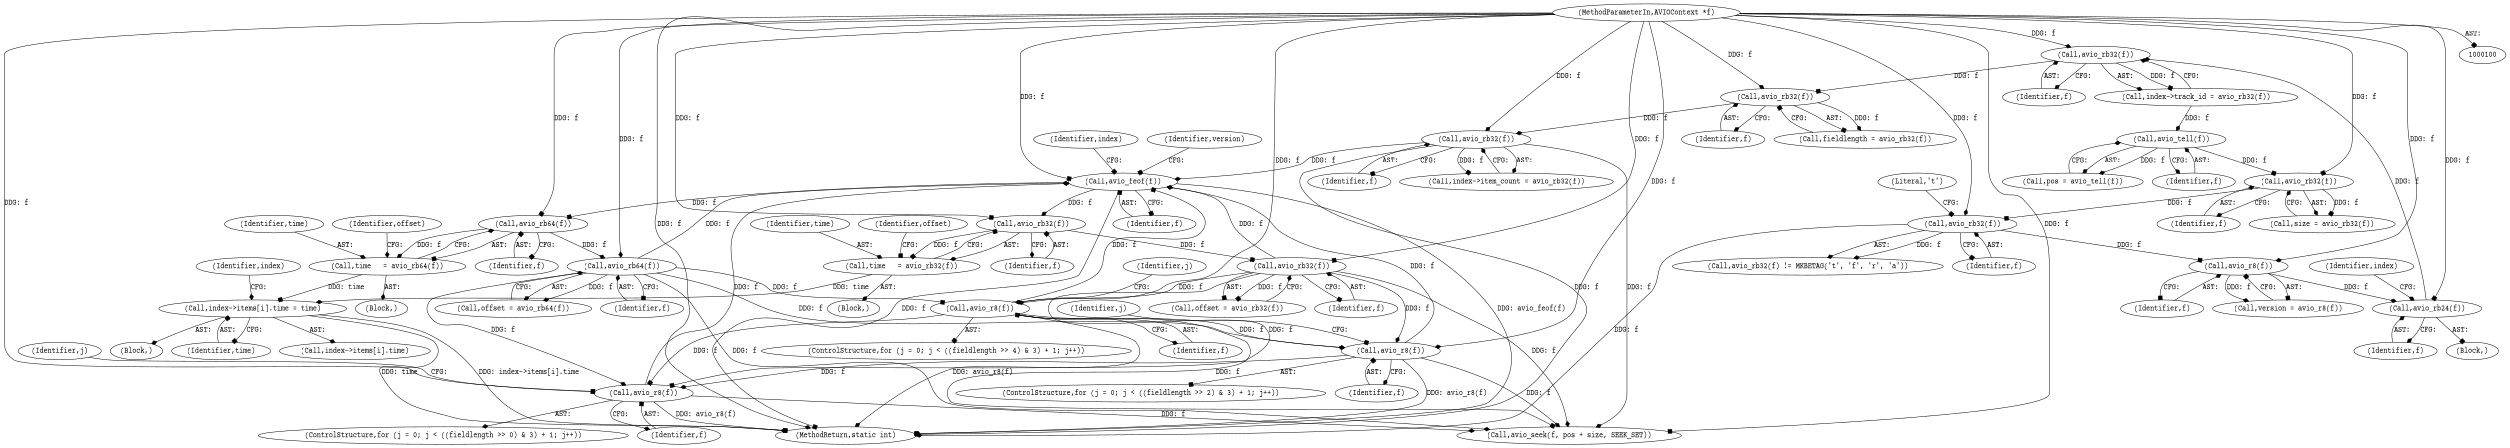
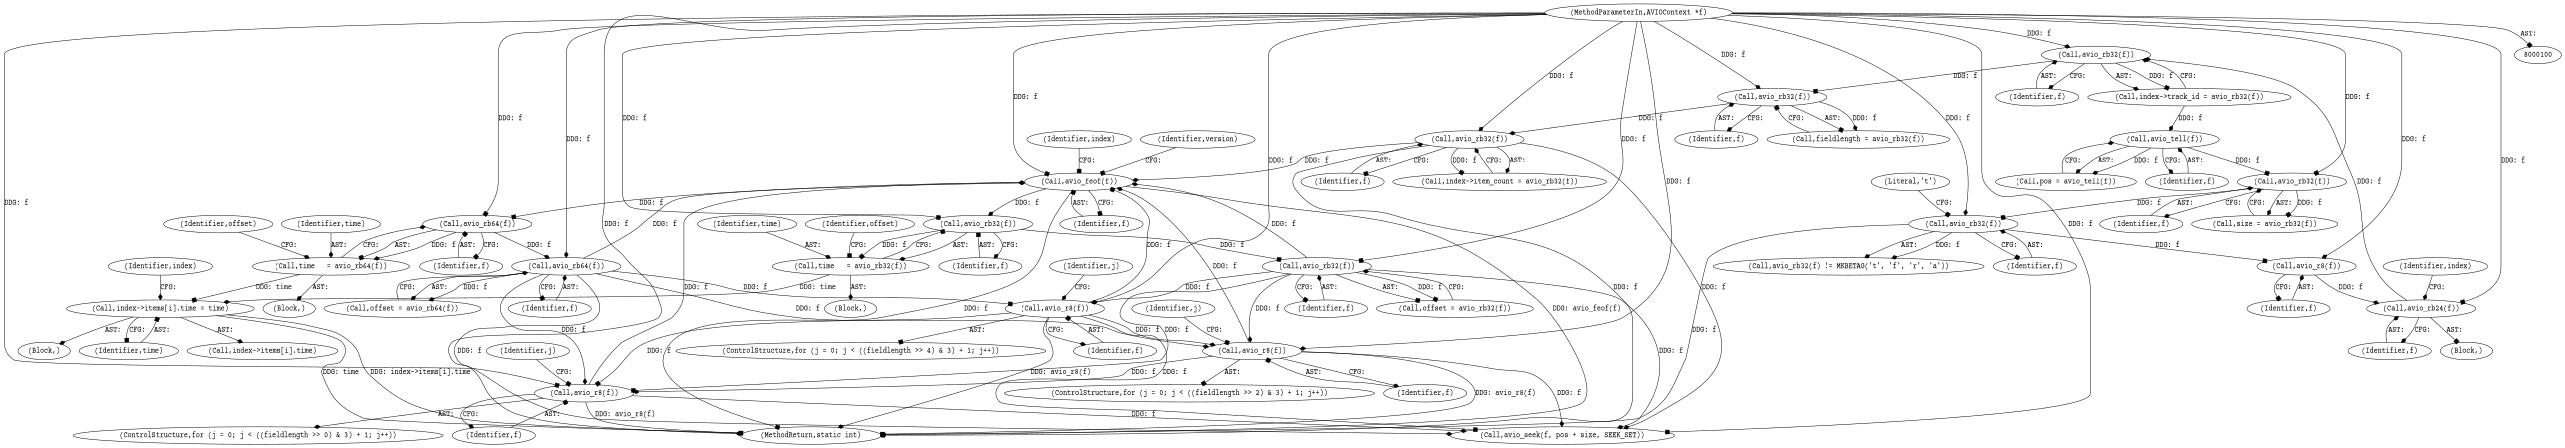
node "1000100": label "1000100" -> "8000100"
node "(Call,version = avio_r8(f))": removed
